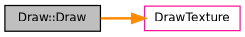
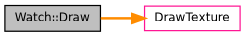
node "Draw::Draw": label "Draw::Draw" -> "Watch::Draw"
